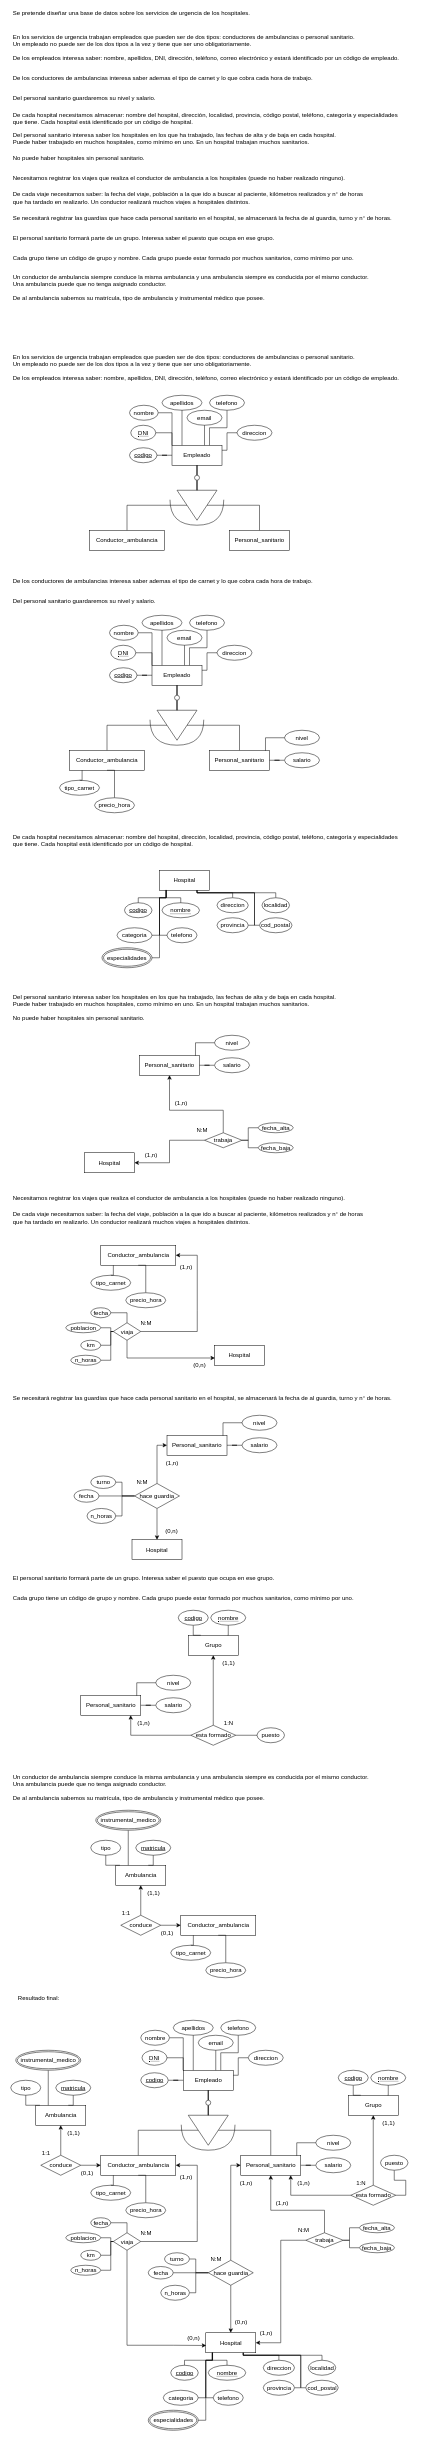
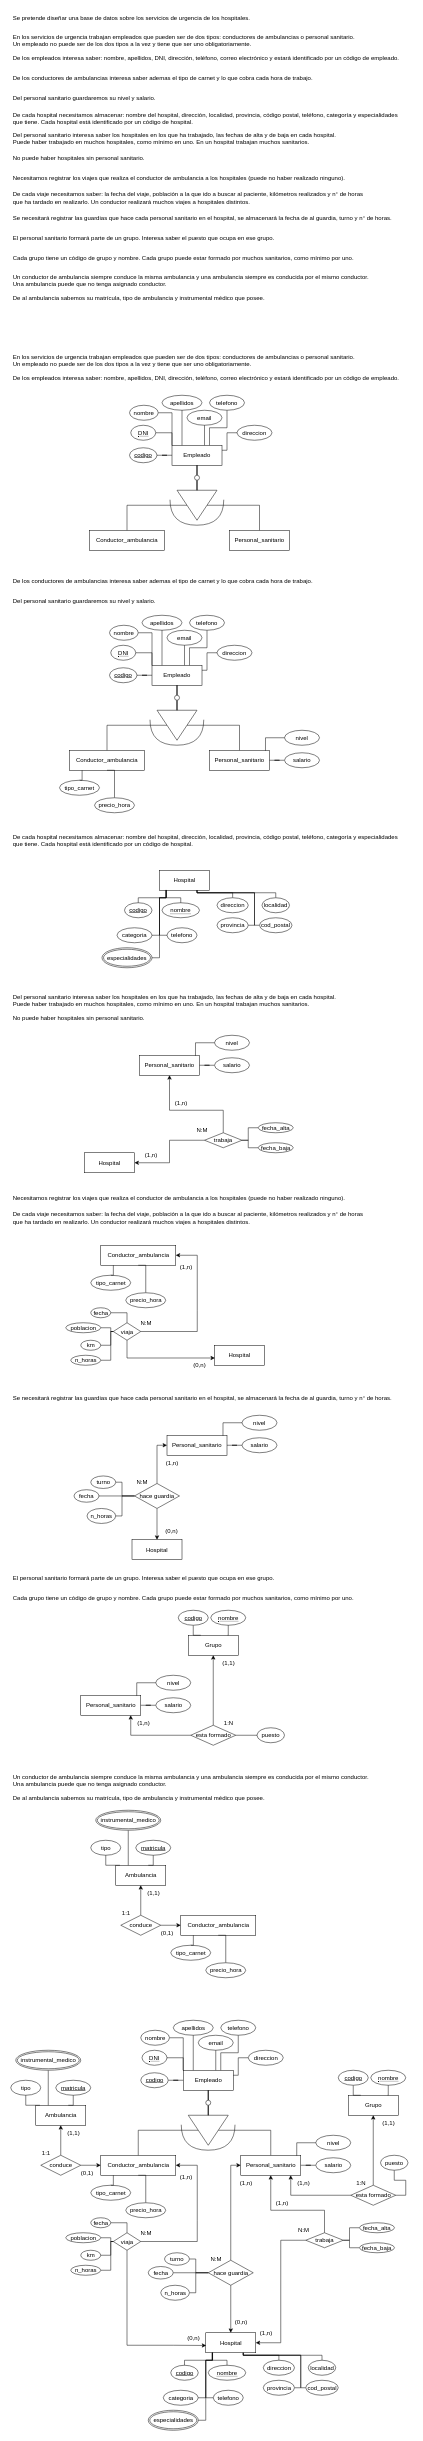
node "Se pretende diseñar una base de datos sobre los servicios de urgencia de los hospitales.": moved (137, 13) -> (137, 18)
node "Resultado final:": removed
